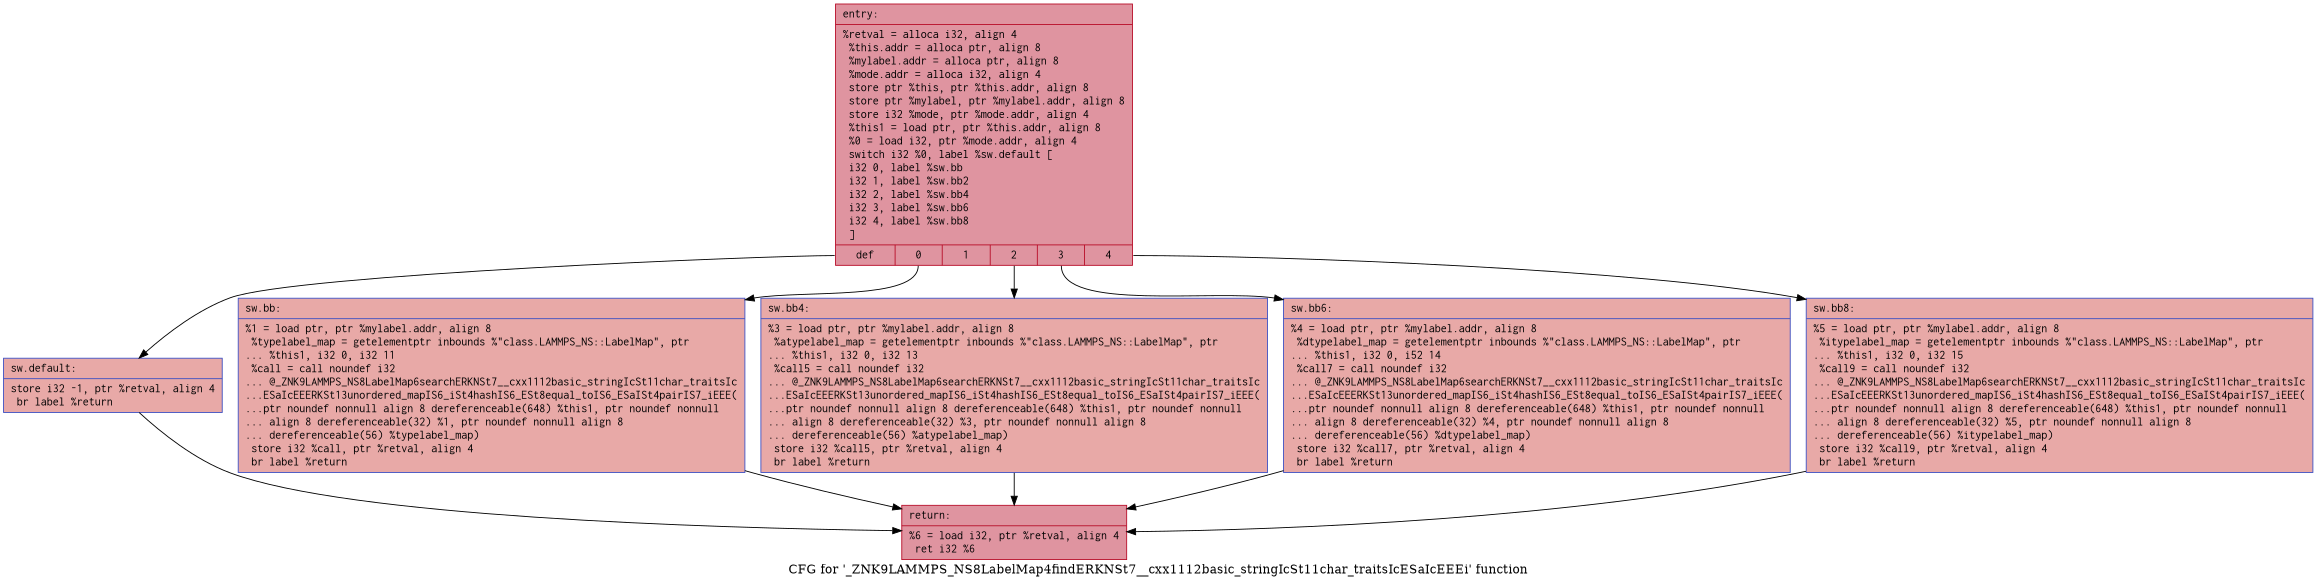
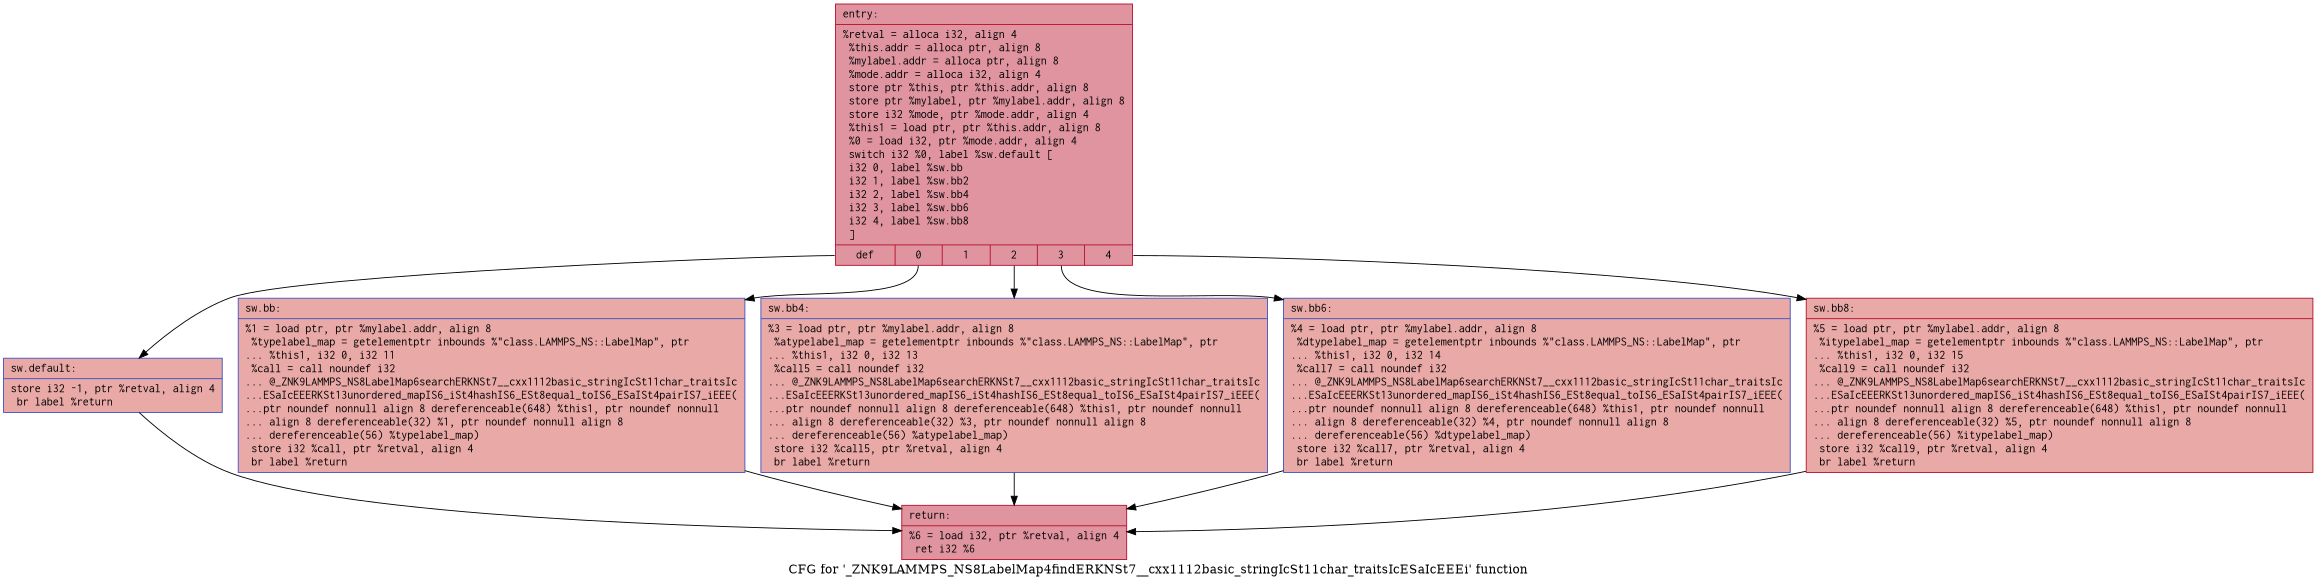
node "sw.bb6:": text "... %this1, i32 0, i52 14" -> "... %this1, i32 0, i32 14"
node "sw.bb8:": color #3d50c3ff -> #b70d28ff
